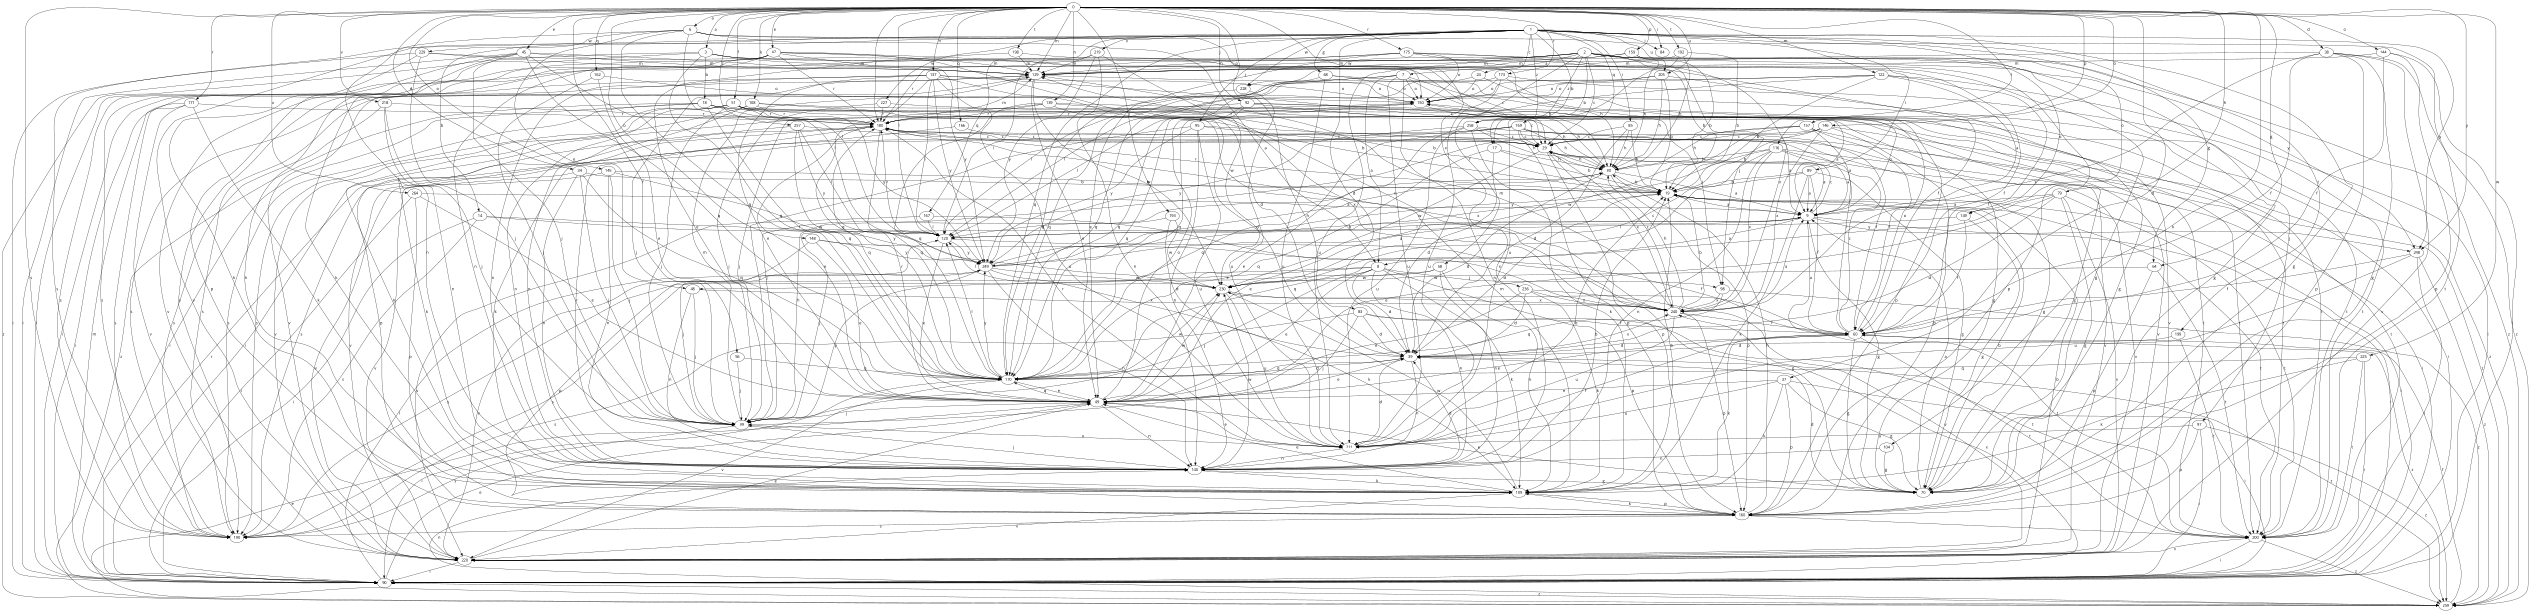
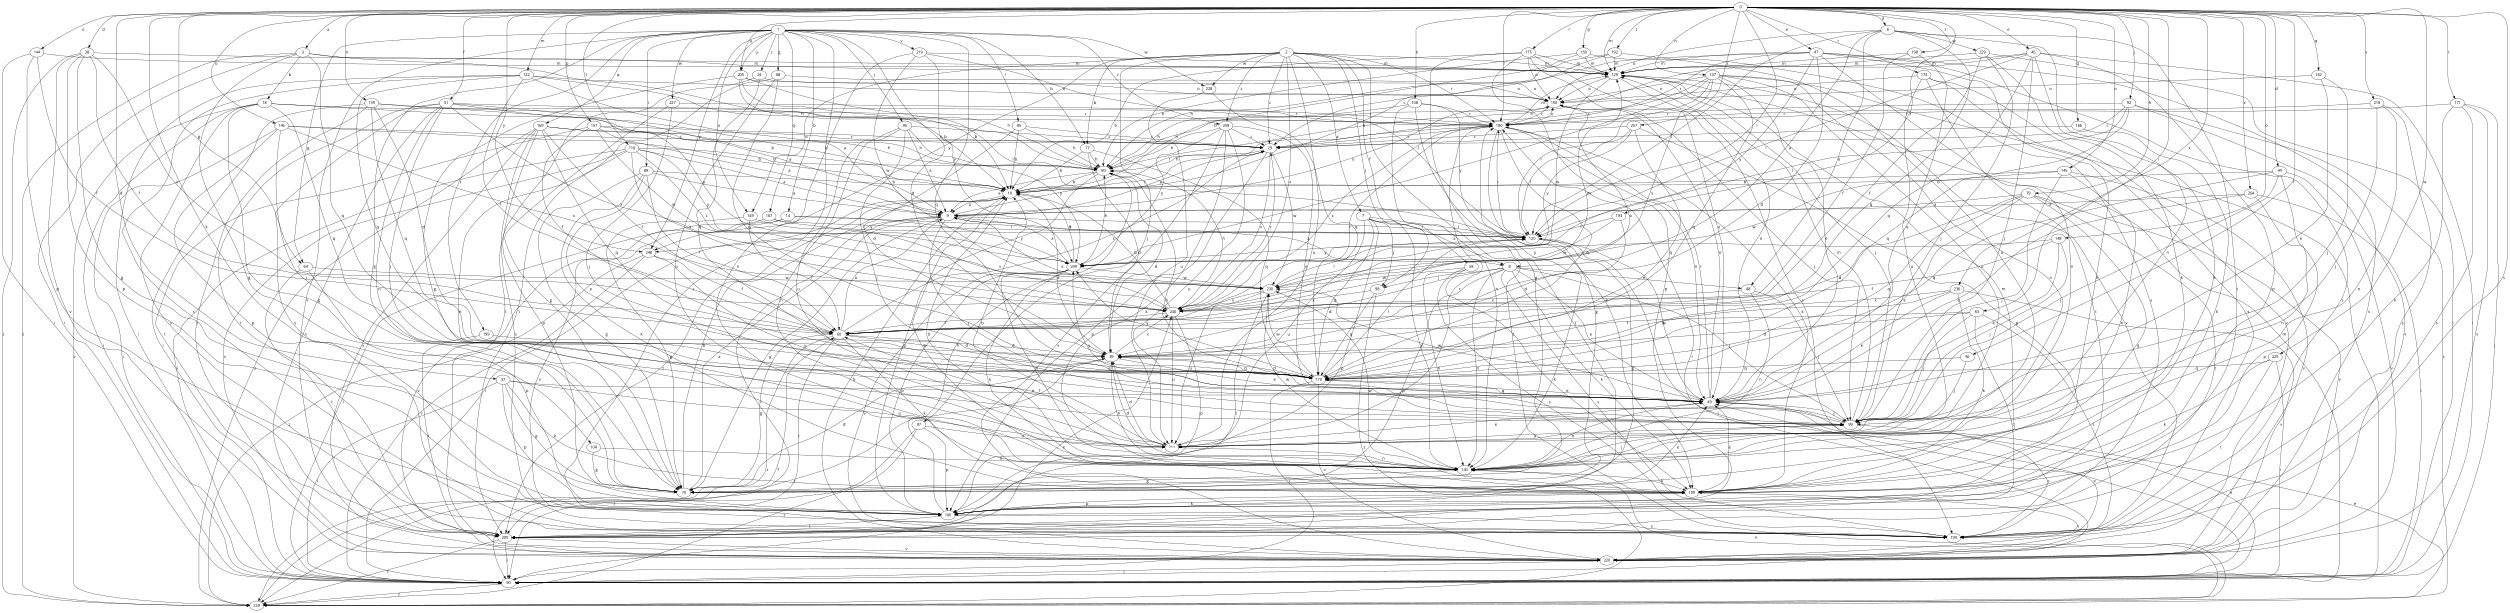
node "84": removed
edge "7" -> "150": now "180" -> "150"
node "34": label "34" -> "44"
